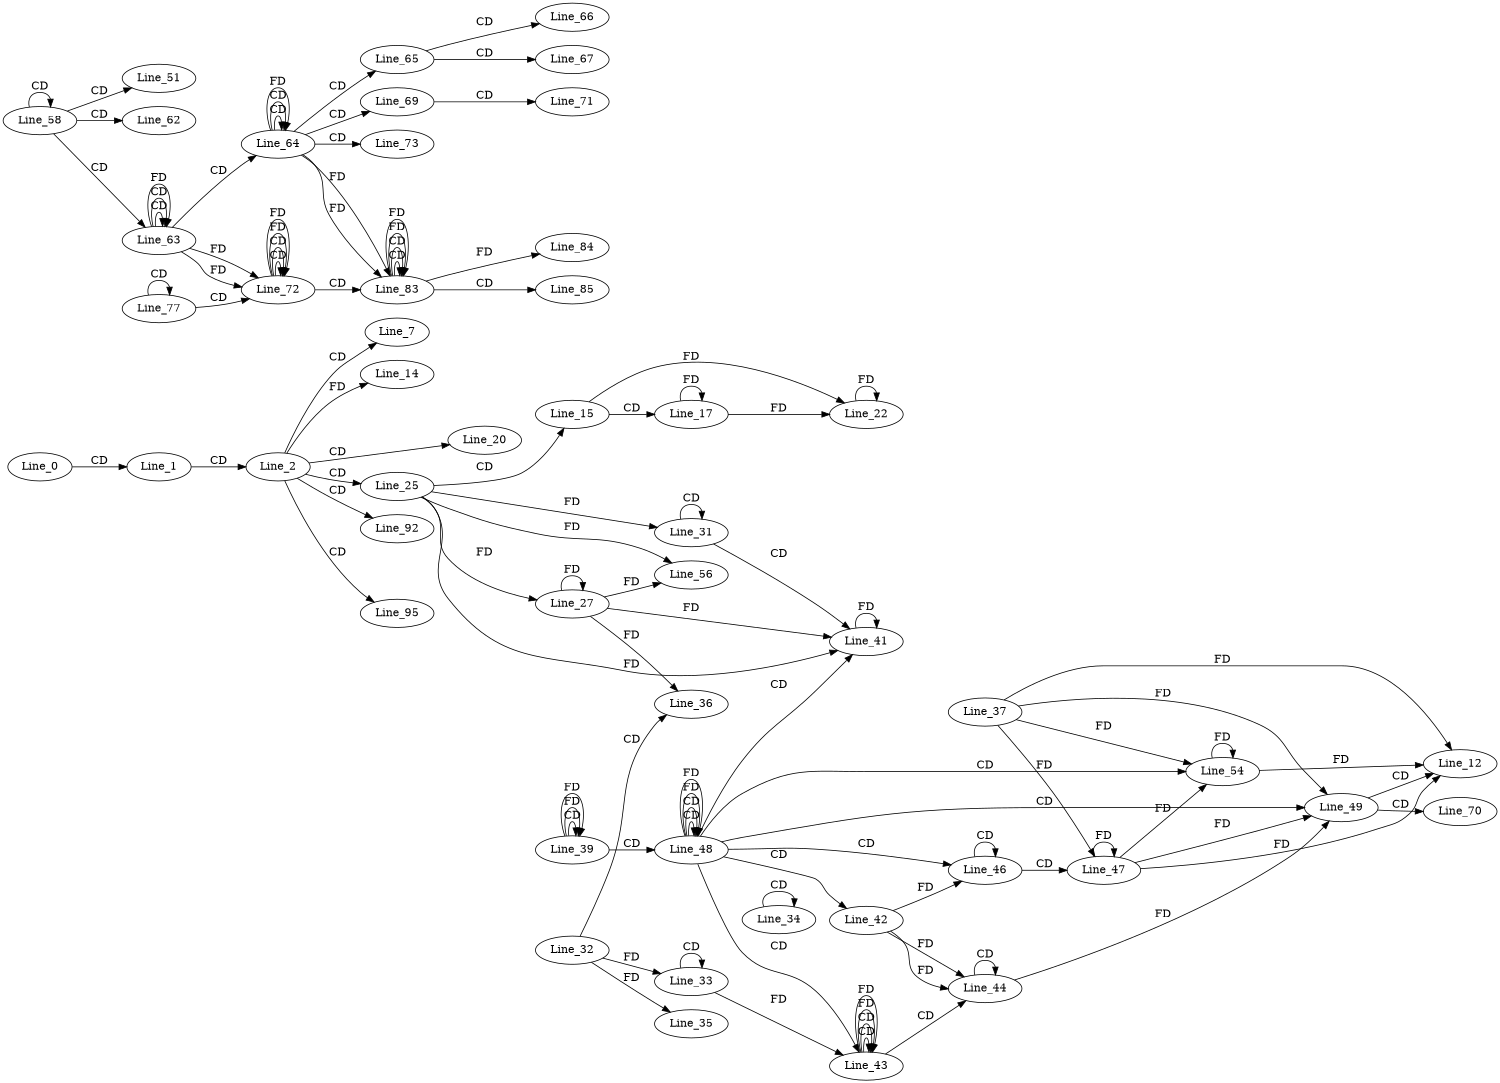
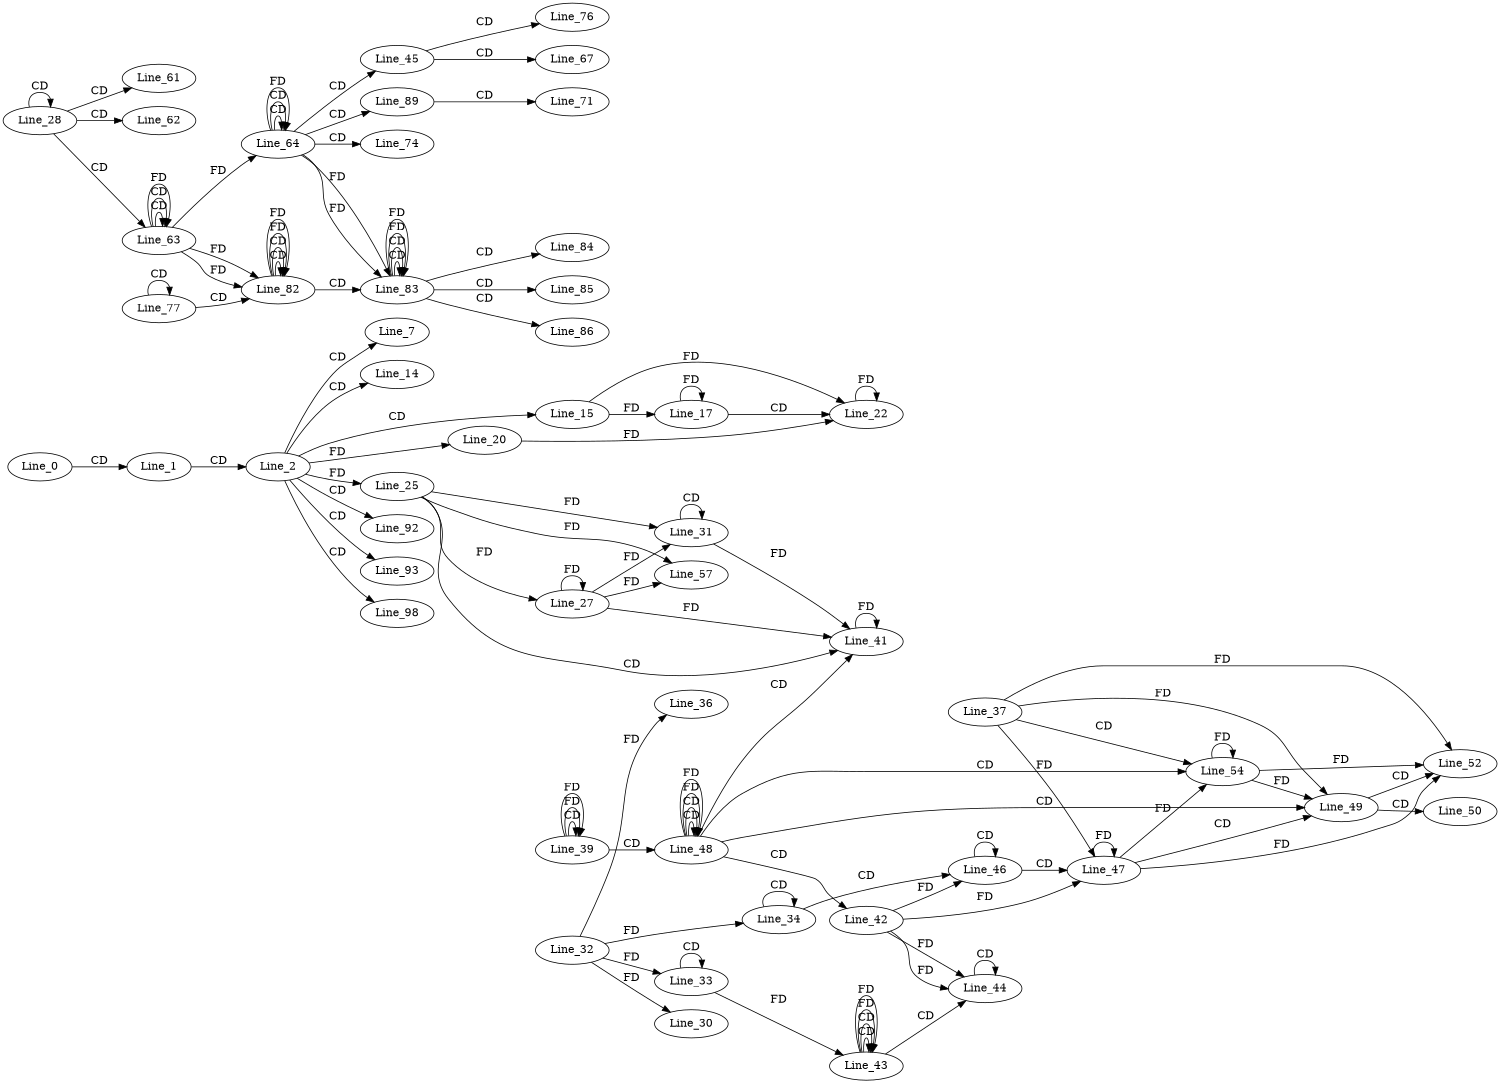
node "Line_66": label "Line_66" -> "Line_76"
node "Line_65": label "Line_65" -> "Line_45"
node "Line_51": label "Line_51" -> "Line_61"
node "Line_69": label "Line_69" -> "Line_89"
node "Line_58": label "Line_58" -> "Line_28"
node "Line_73": label "Line_73" -> "Line_74"
edge "Line_63" -> "Line_64": label "CD" -> "FD"
edge "Line_83" -> "Line_84": label "FD" -> "CD"
node "Line_72": label "Line_72" -> "Line_82"
node "Line_86": added
edge "Line_2" -> "Line_14": label "FD" -> "CD"
edge "Line_15" -> "Line_17": label "CD" -> "FD"
edge "Line_17" -> "Line_22": label "FD" -> "CD"
edge "Line_20" -> "Line_22": added, label "FD"
edge "Line_2" -> "Line_20": label "CD" -> "FD"
edge "Line_2" -> "Line_25": label "CD" -> "FD"
edge "Line_25" -> "Line_15": now "Line_2" -> "Line_15"
edge "Line_31" -> "Line_41": label "CD" -> "FD"
node "Line_93": added
node "Line_56": label "Line_56" -> "Line_57"
node "Line_95": label "Line_95" -> "Line_98"
edge "Line_27" -> "Line_36": now "Line_27" -> "Line_31"
edge "Line_25" -> "Line_41": label "FD" -> "CD"
edge "Line_37" -> "Line_54": label "FD" -> "CD"
edge "Line_32" -> "Line_36": label "CD" -> "FD"
node "Line_12": label "Line_12" -> "Line_52"
node "Line_70": label "Line_70" -> "Line_50"
edge "Line_47" -> "Line_49": label "FD" -> "CD"
edge "Line_48" -> "Line_46": now "Line_34" -> "Line_46"
edge "Line_42" -> "Line_47": added, label "FD"
edge "Line_44" -> "Line_49": now "Line_54" -> "Line_49"
edge "Line_32" -> "Line_34": added, label "FD"
edge "Line_48" -> "Line_43": removed, label "CD"
node "Line_35": label "Line_35" -> "Line_30"
